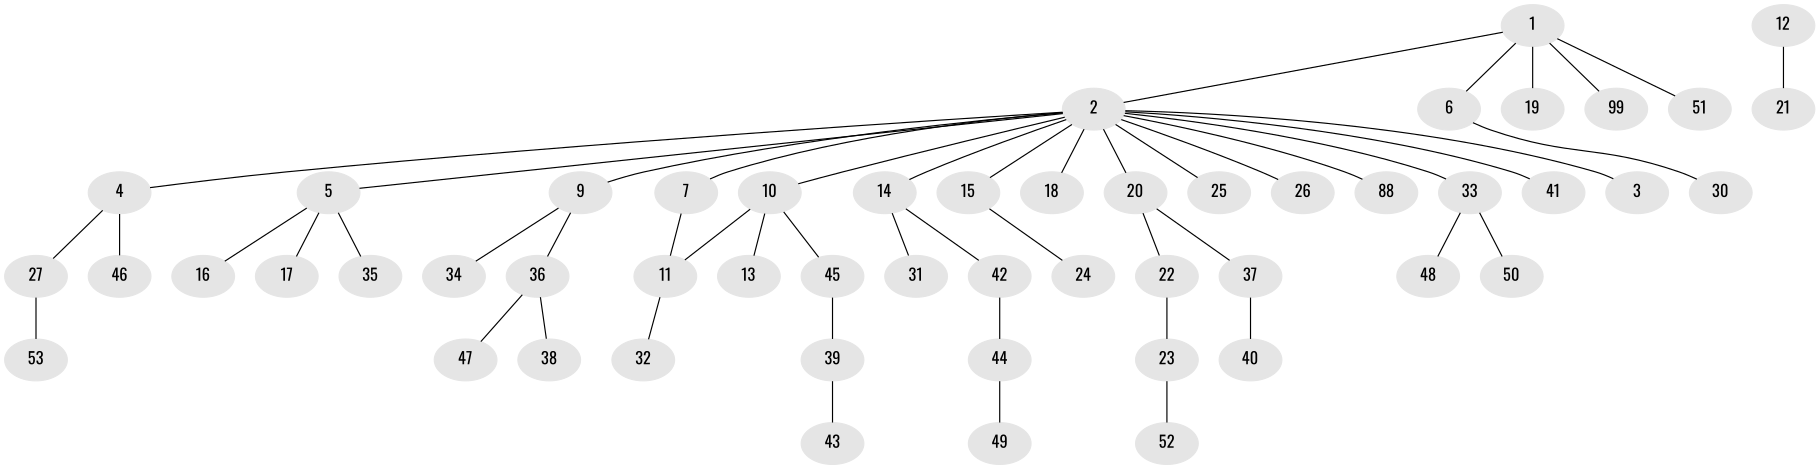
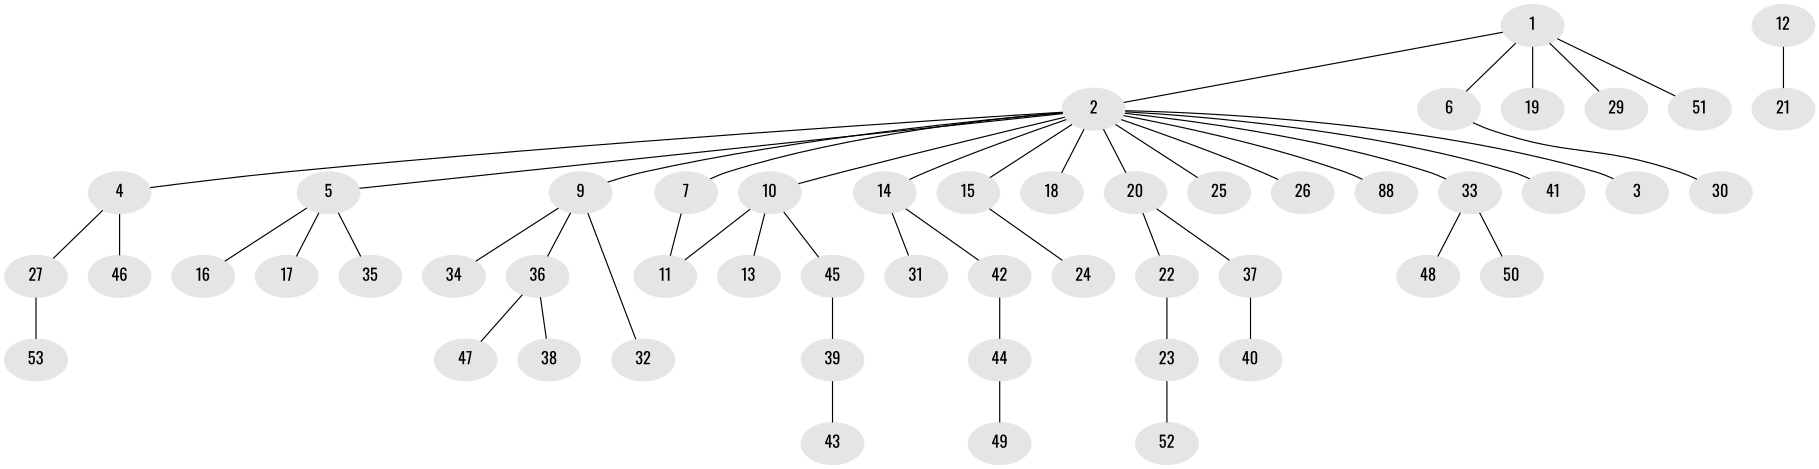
node "99": label "99" -> "29"
edge "11" -- "32": now "9" -- "32"
